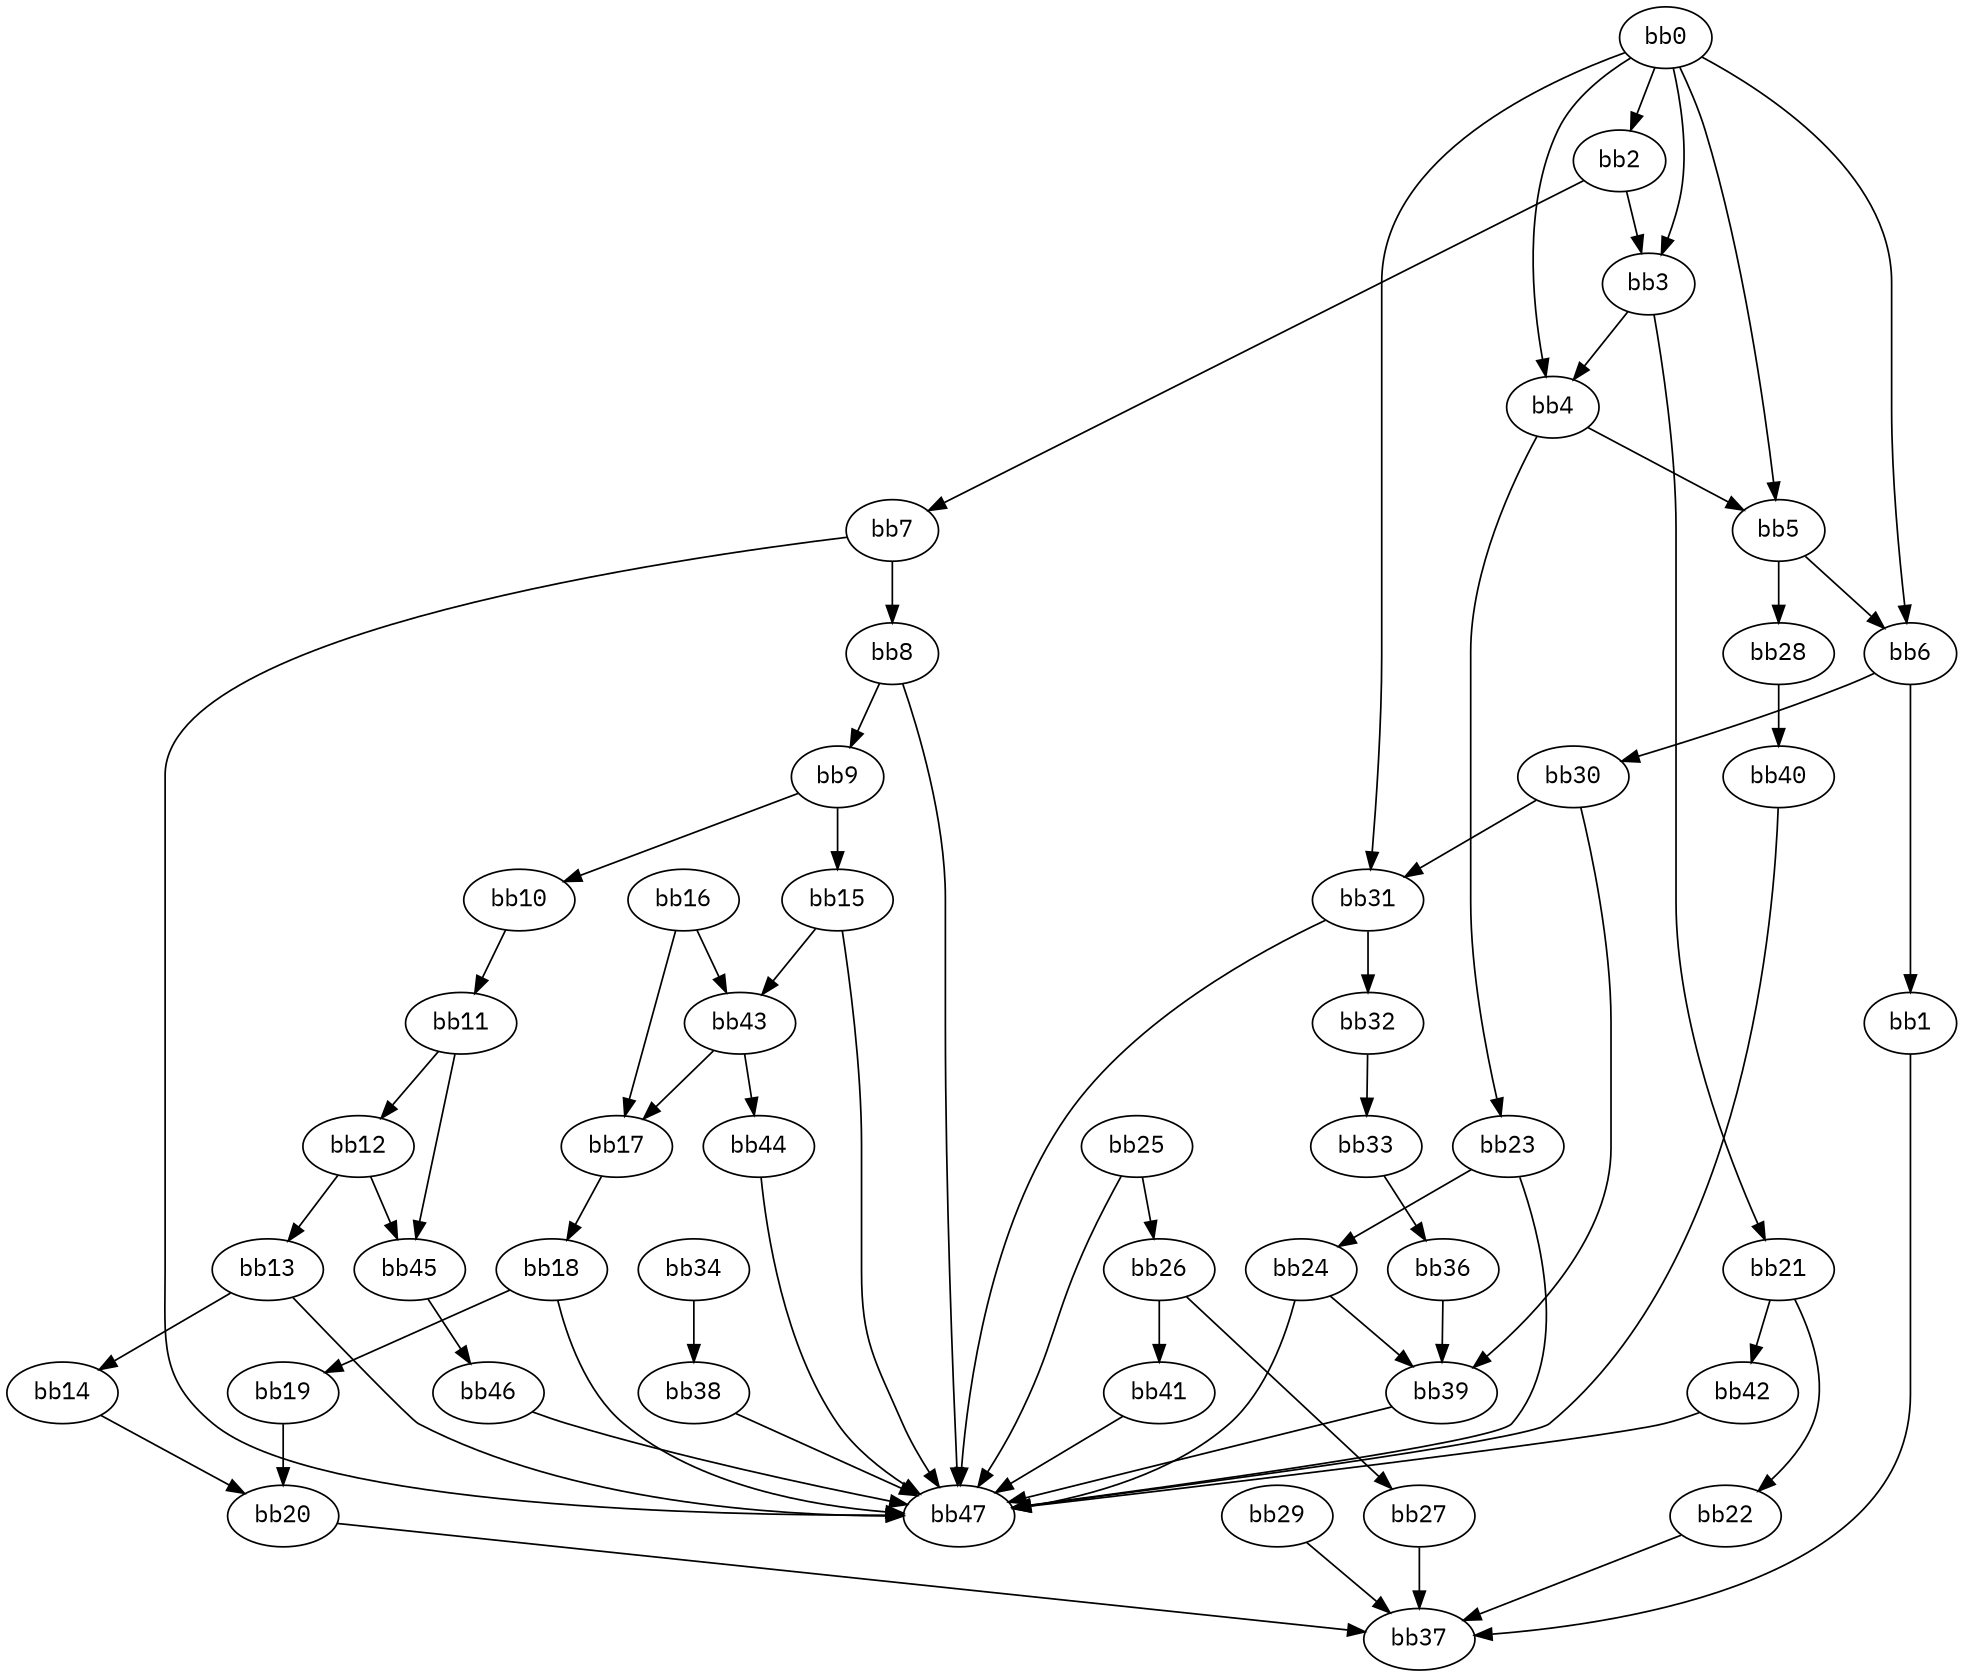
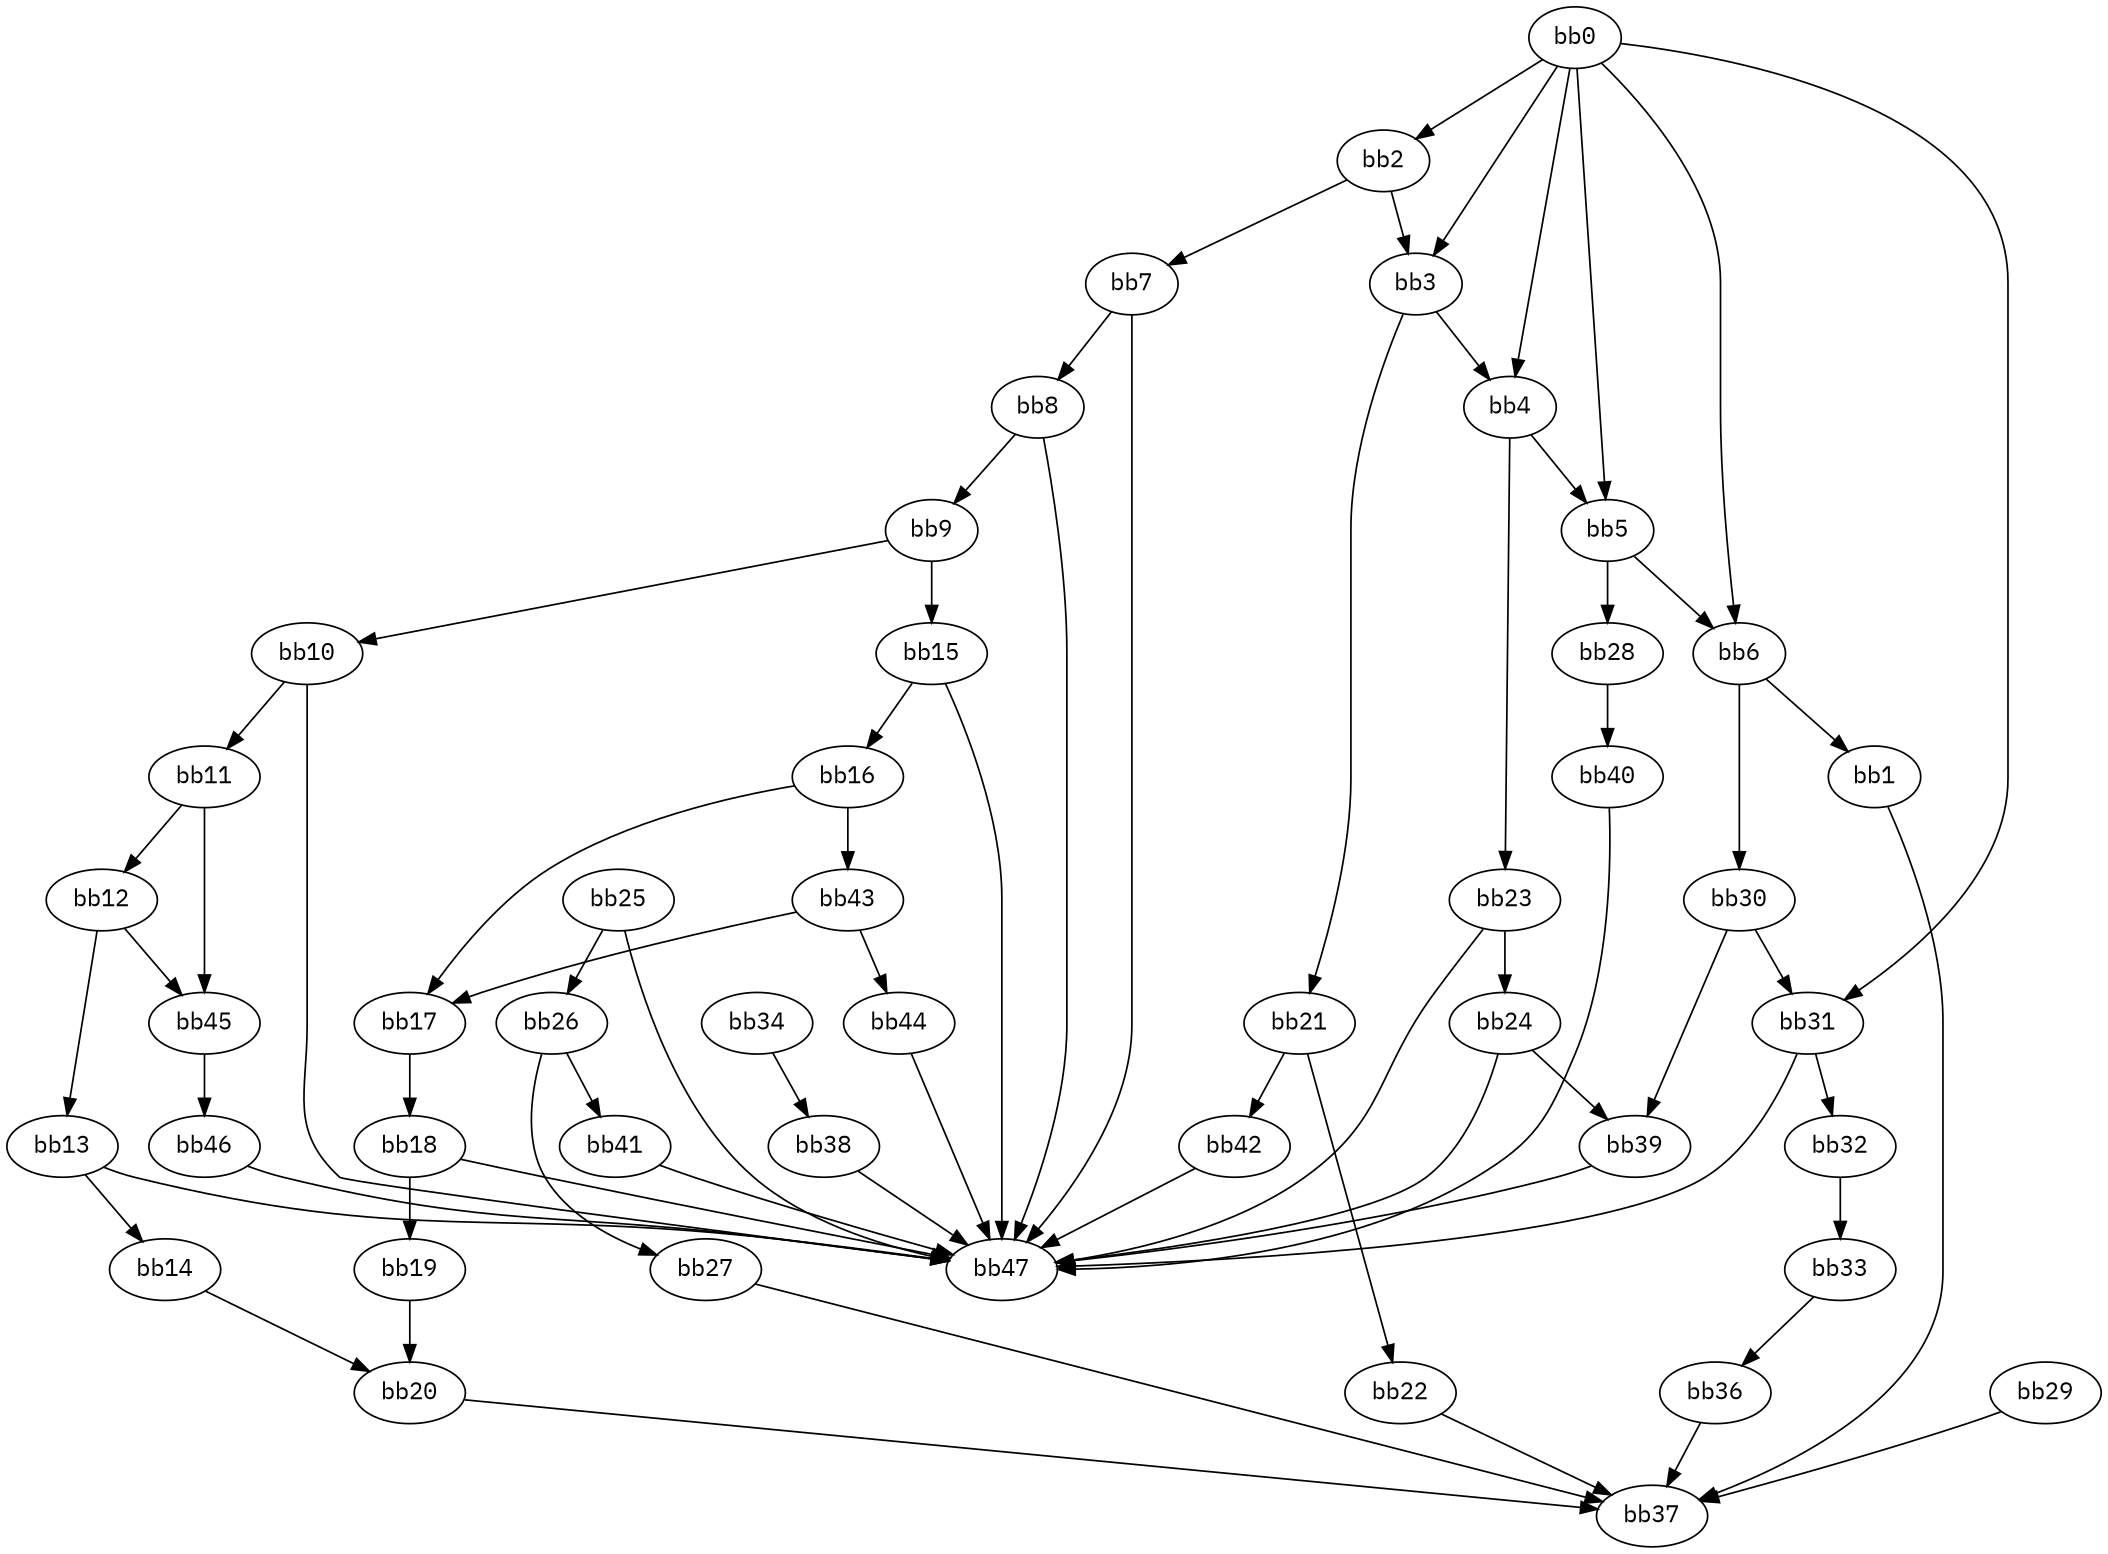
edge "bb15" -> "bb43": now "bb15" -> "bb16"
edge "bb10" -> "bb47": added
edge "bb36" -> "bb39": now "bb36" -> "bb37"
